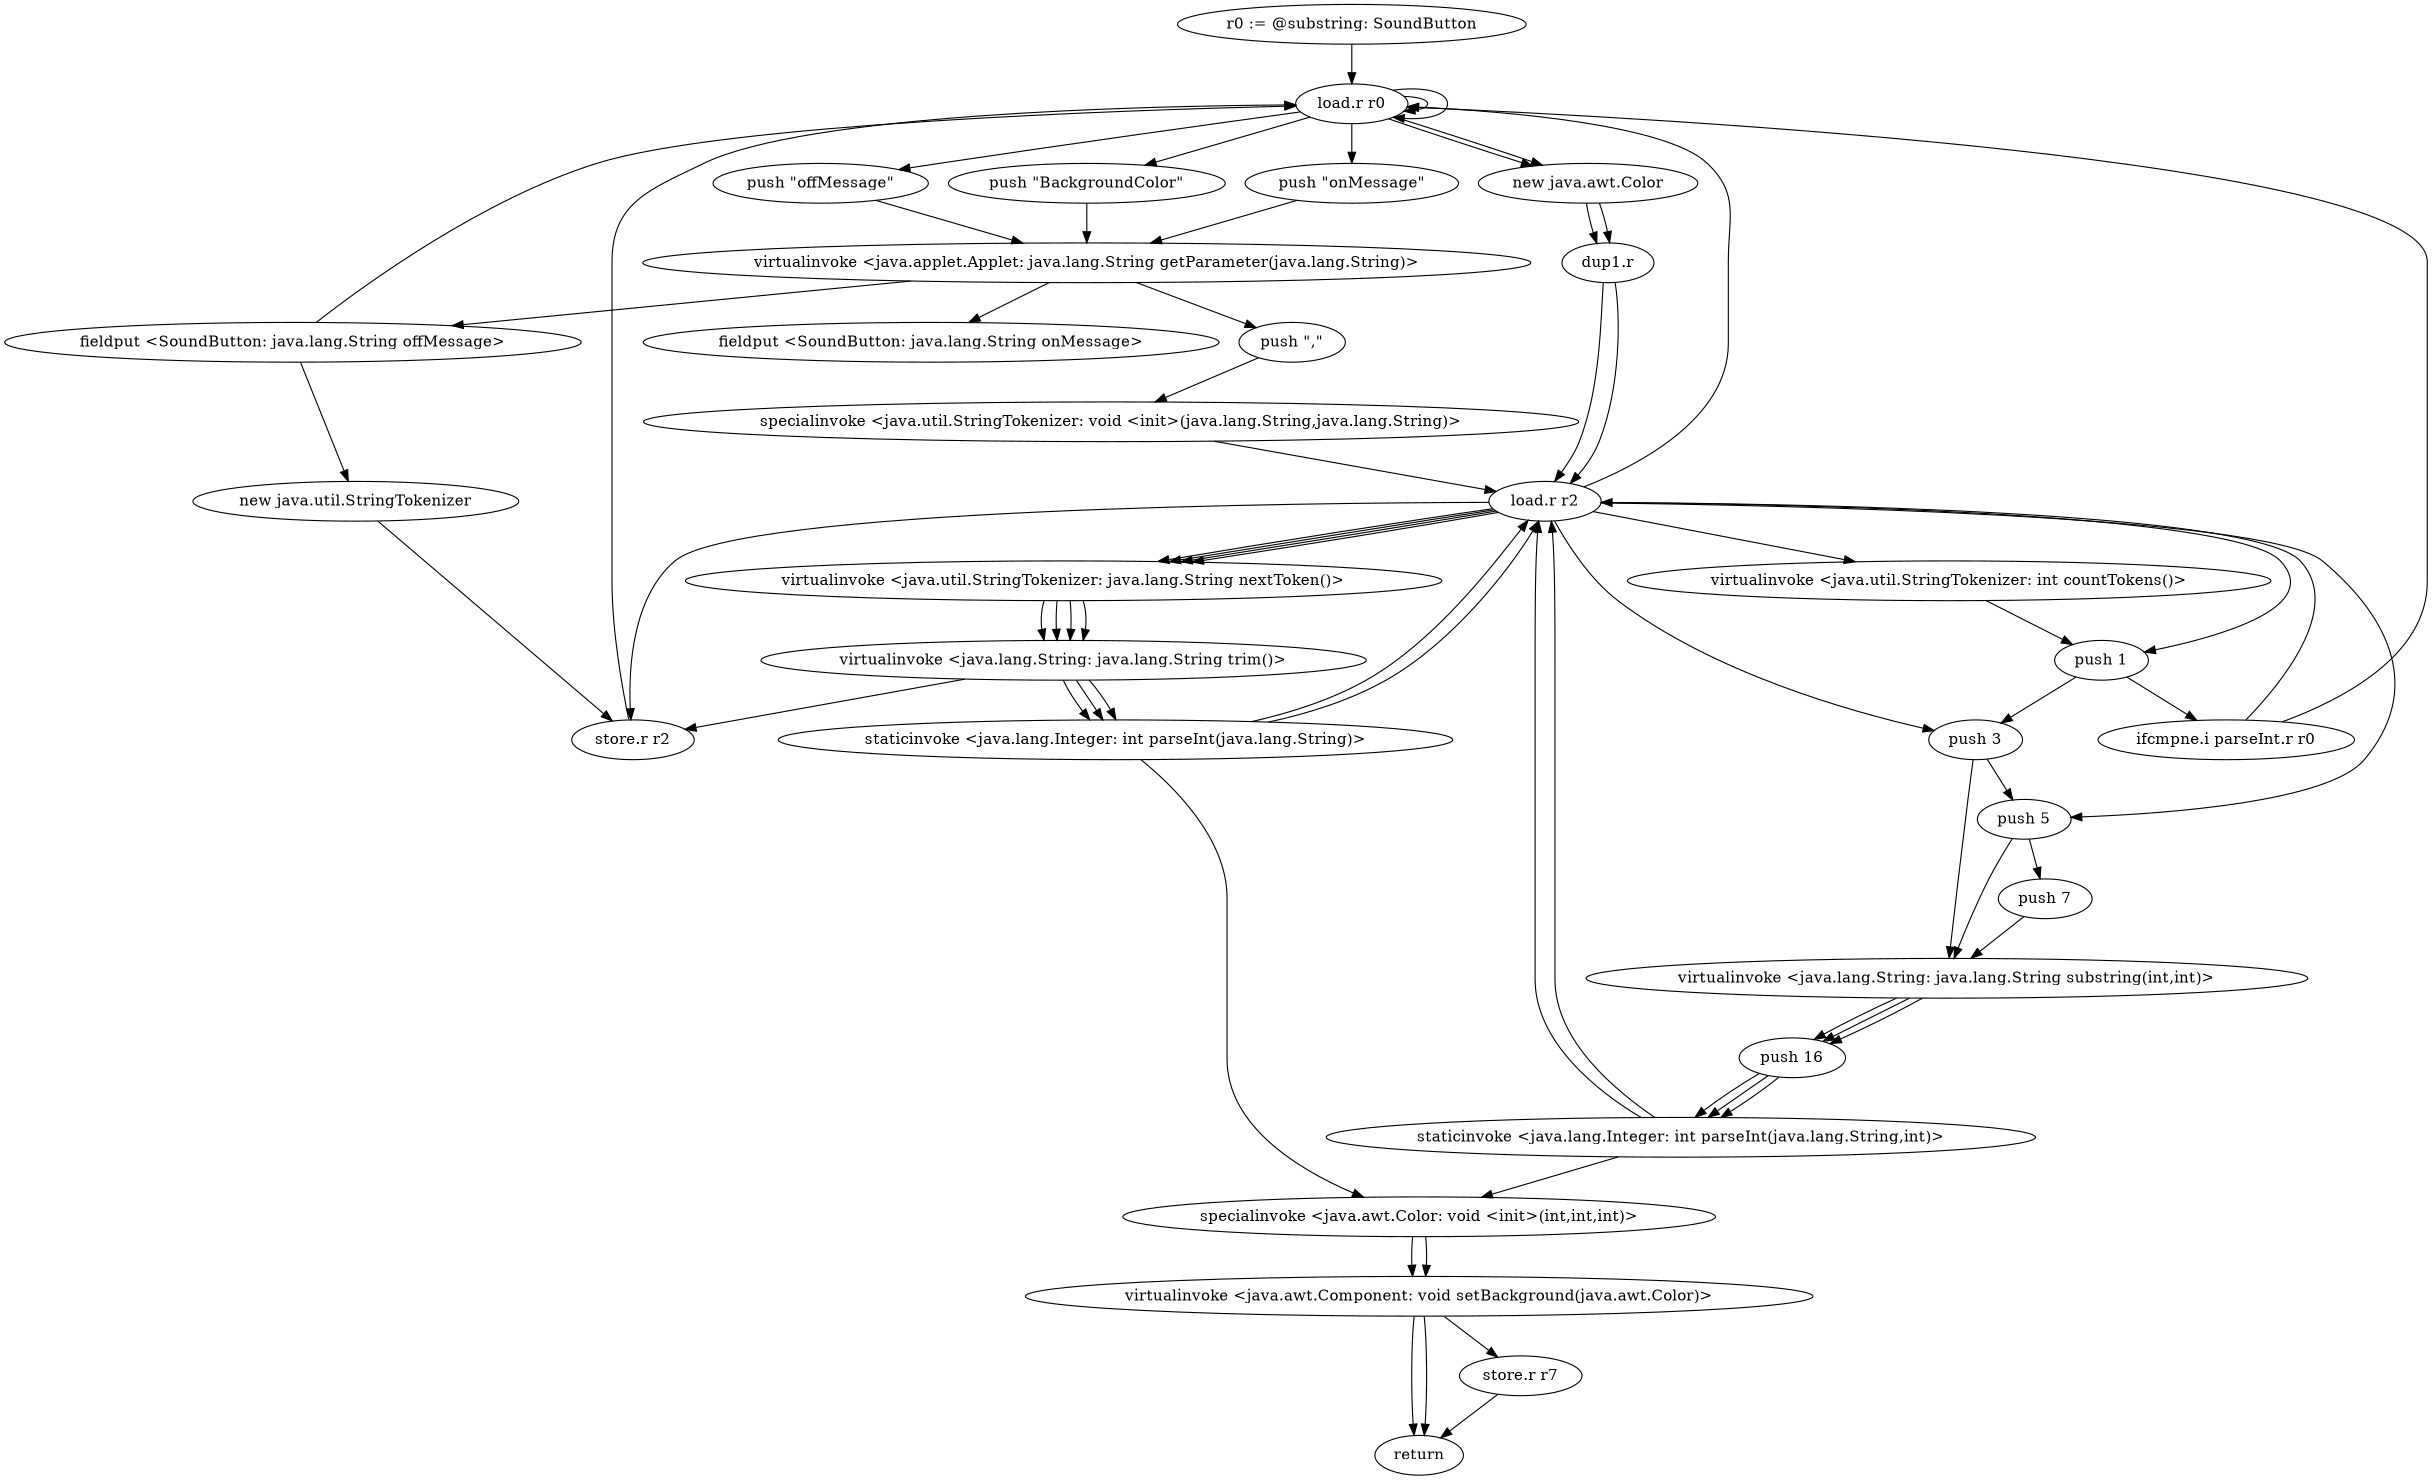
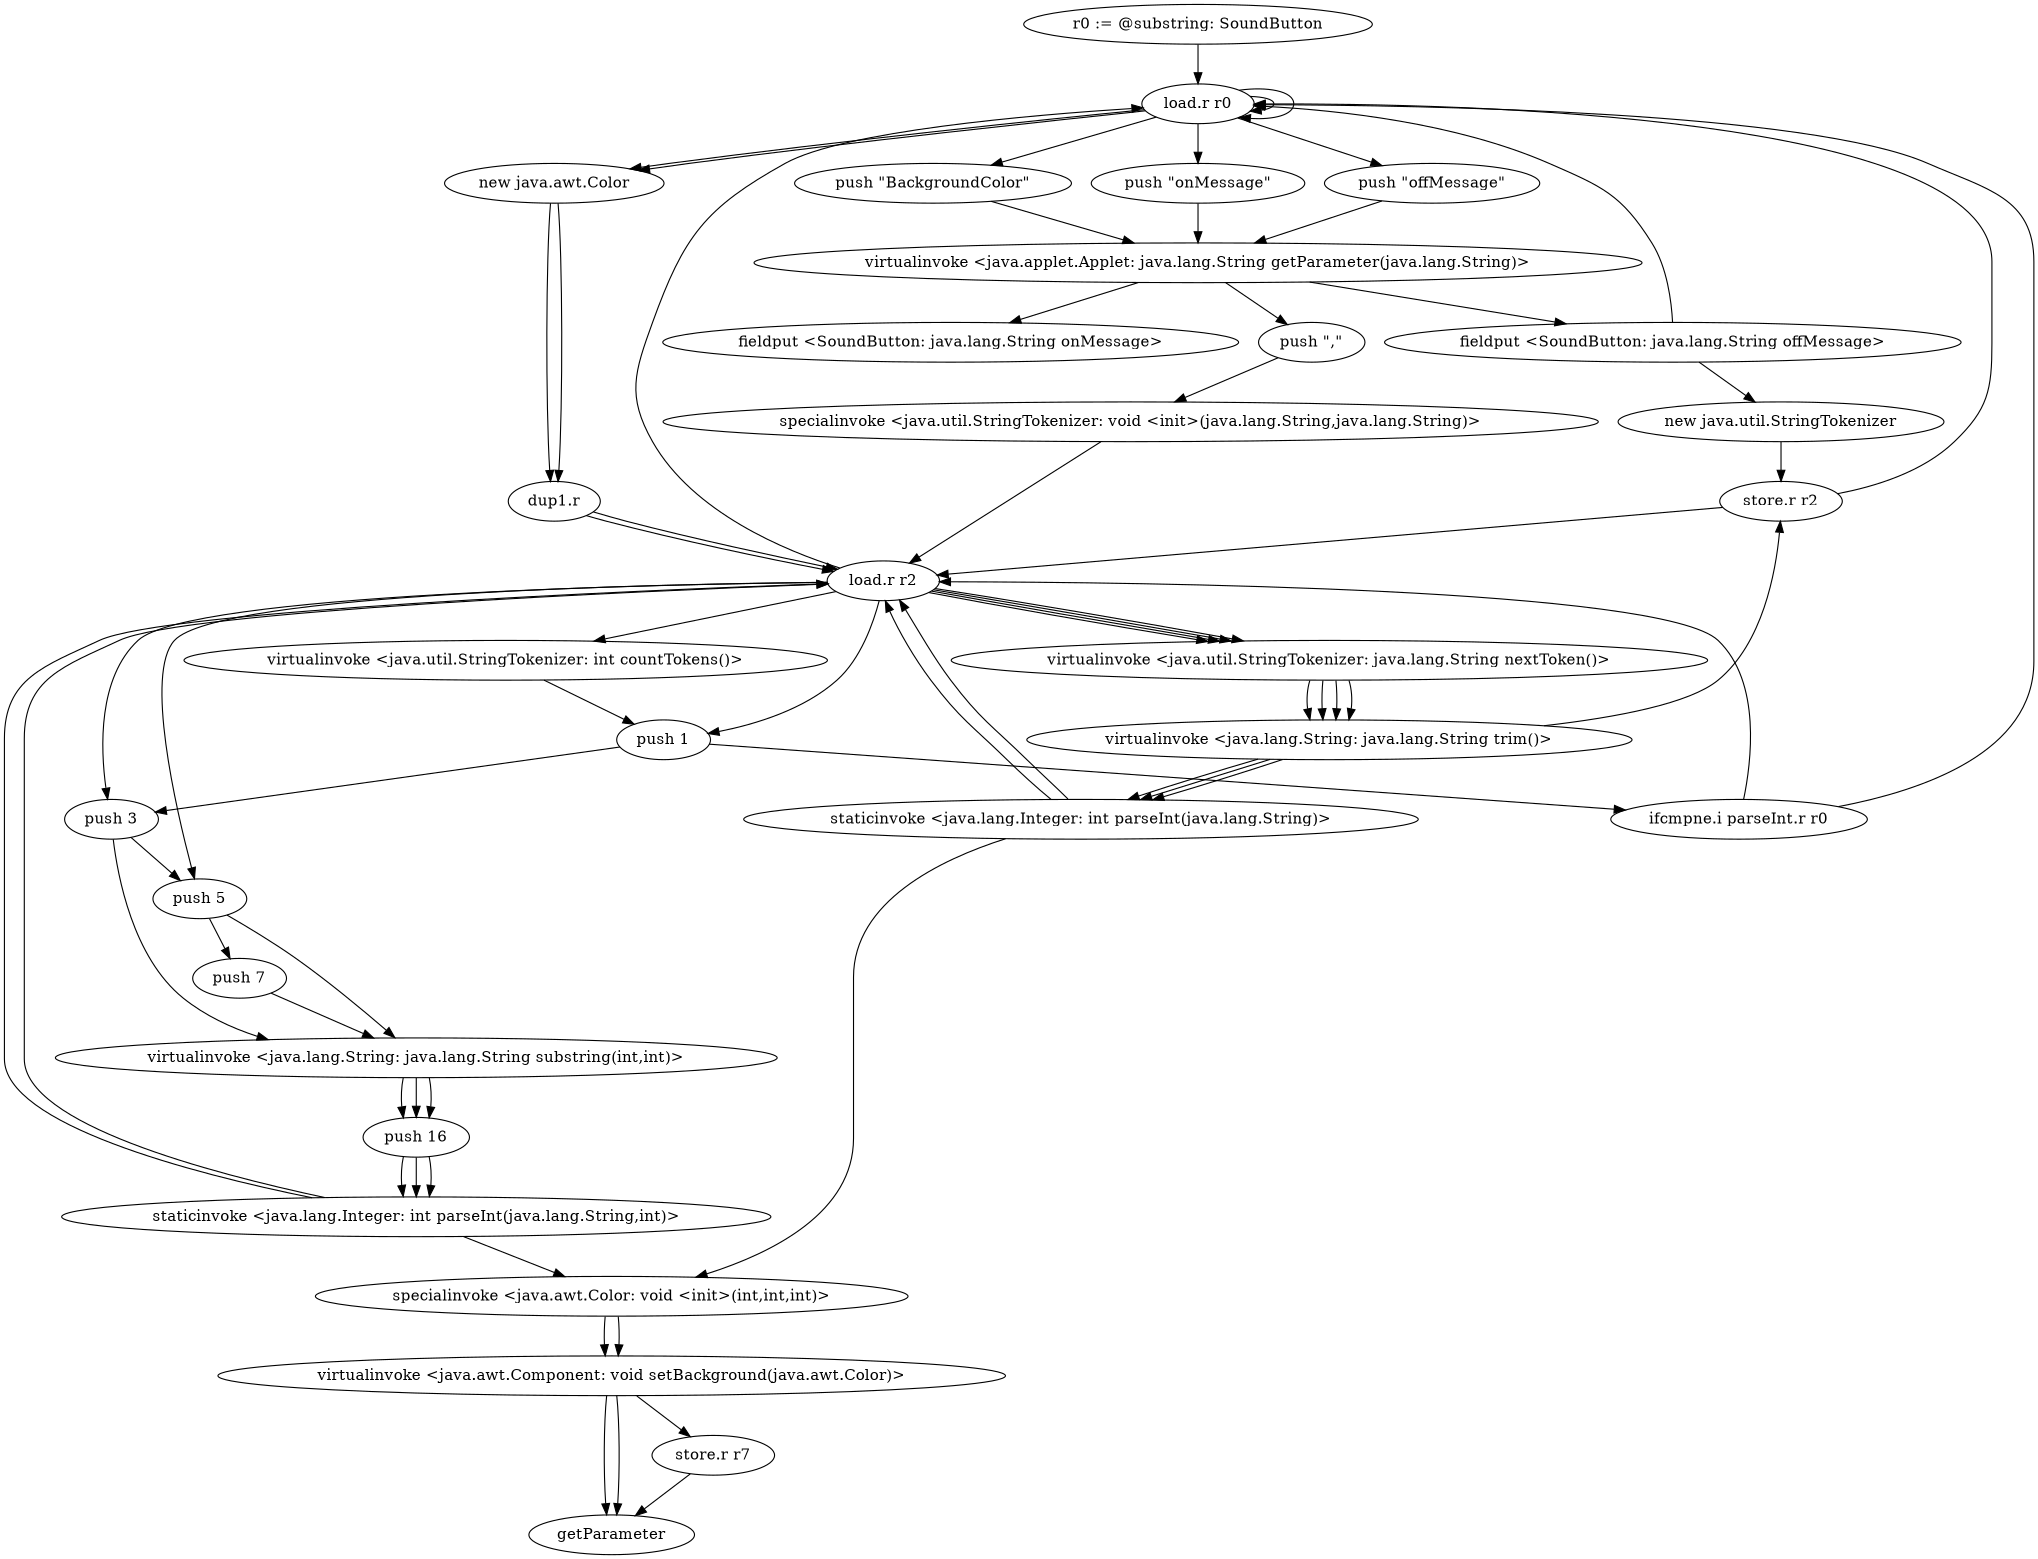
edge "load.r r2" -> "store.r r2": reversed
node "return": label "return" -> "getParameter"
